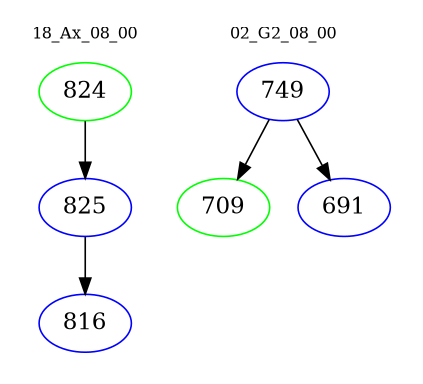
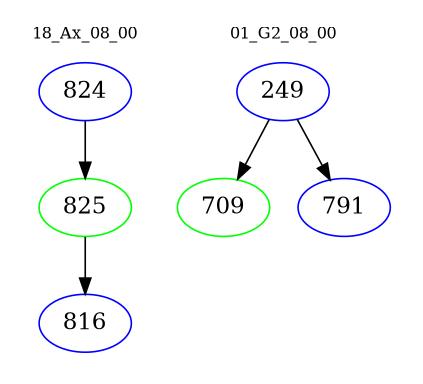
cluster "02_G2_08_00": label "02_G2_08_00" -> "01_G2_08_00"
node "824": color green -> blue
node "749": label "749" -> "249"
node "825": color blue -> green
node "691": label "691" -> "791"
